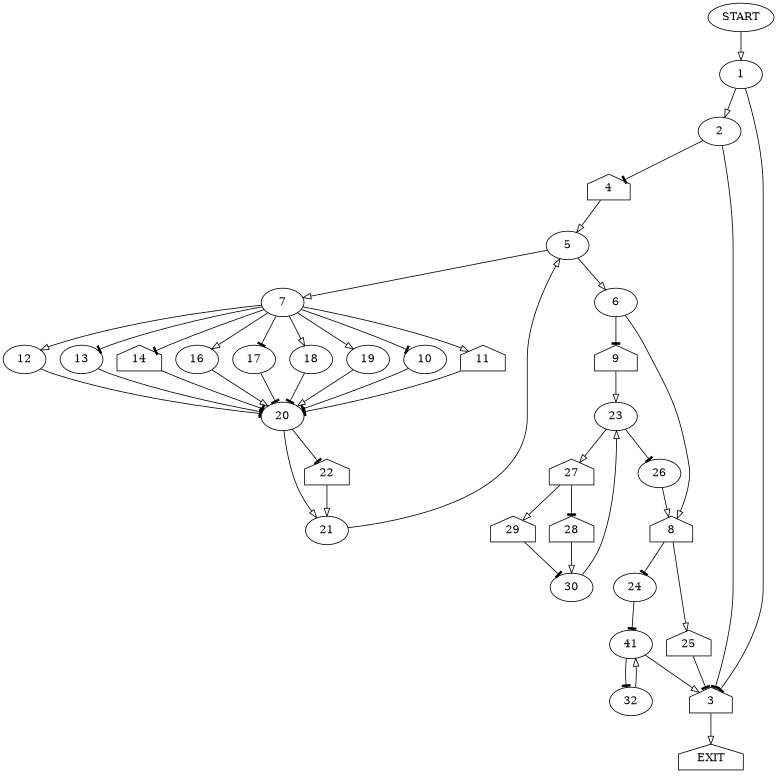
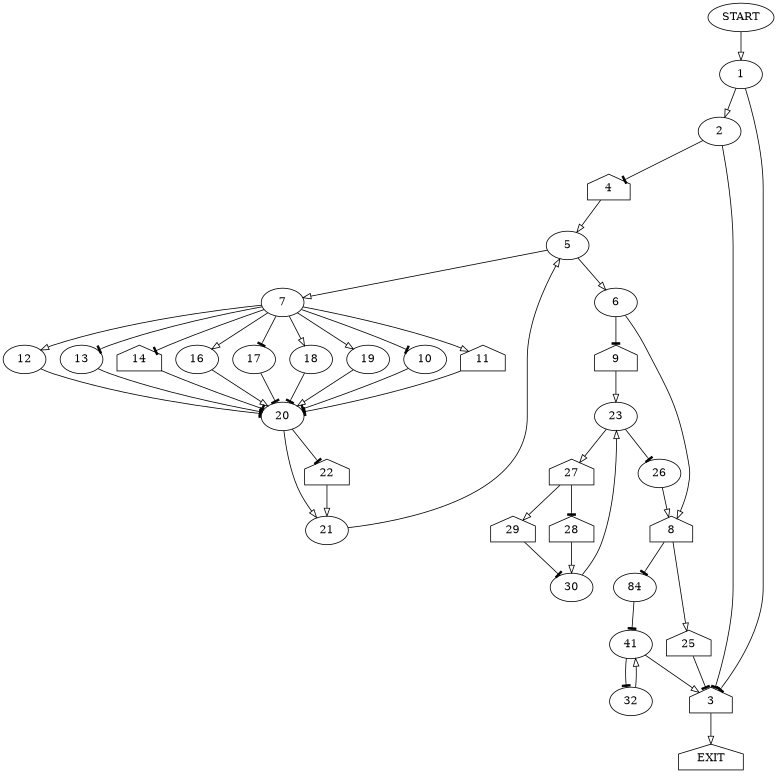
node "24": label "24" -> "84"
